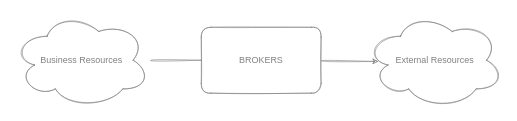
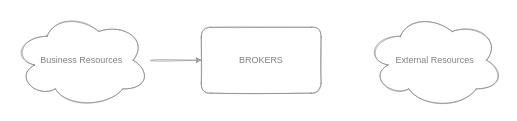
edge "Business Resources" -- "BROKERS": arrowhead none -> classic
edge "BROKERS" -> "External Resources": removed
